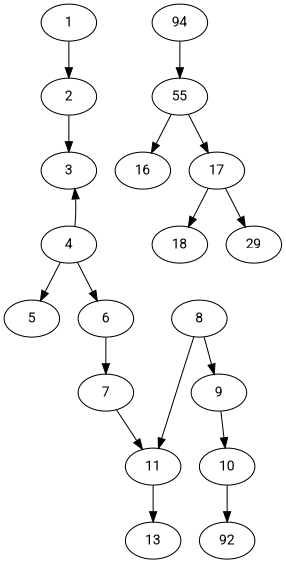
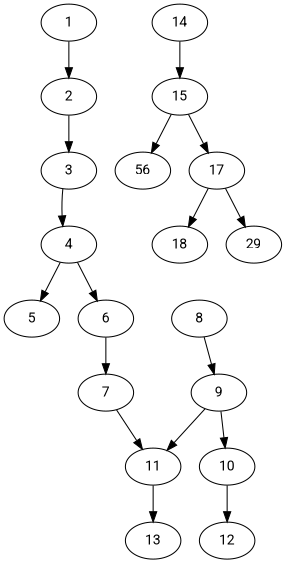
node "94": label "94" -> "14"
node "55": label "55" -> "15"
node "16": label "16" -> "56"
edge "4" -> "3": reversed
edge "8" -> "11": now "9" -> "11"
node "92": label "92" -> "12"
